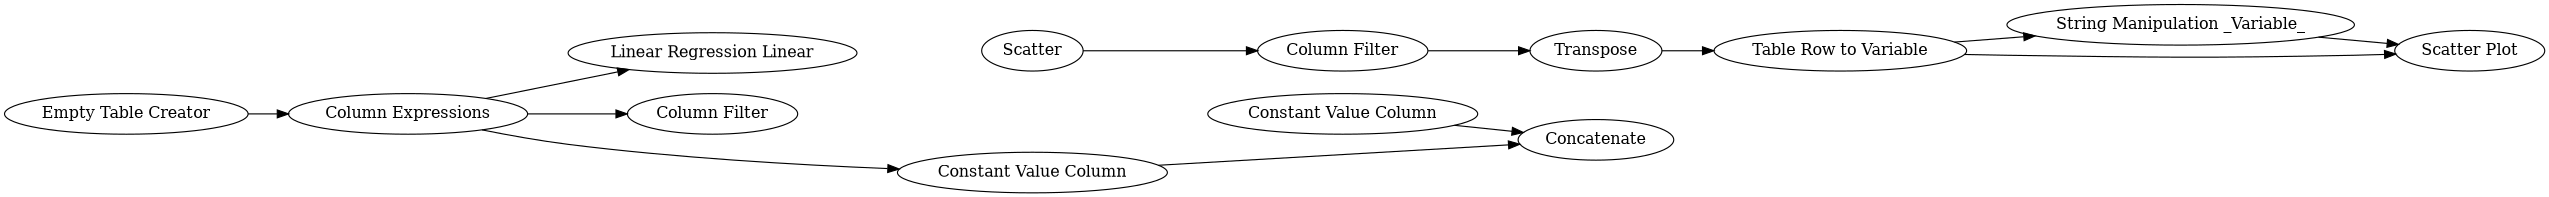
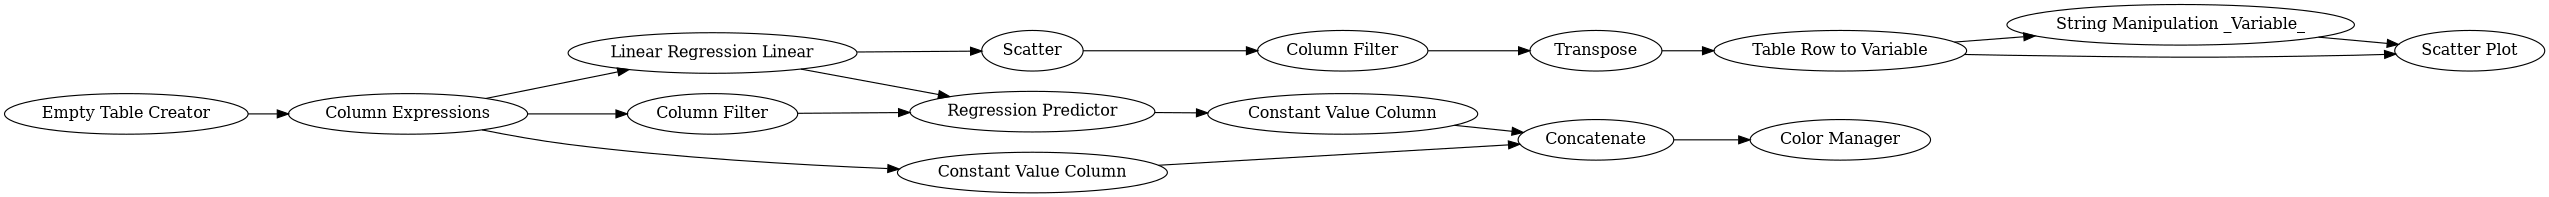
edge "Linear Regression Linear" -> "Scatter": added
node "Regression Predictor": added
node "Color Manager": added
